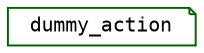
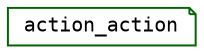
node "dummy_action": label "dummy_action" -> "action_action"
